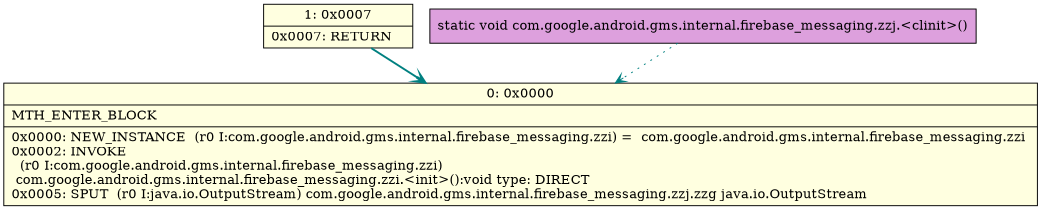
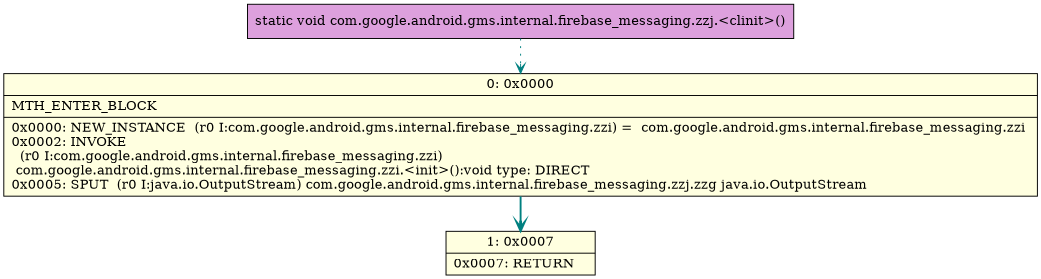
edge "1: 0x0007" -> "0: 0x0000": reversed
